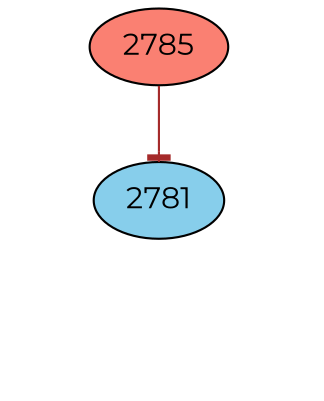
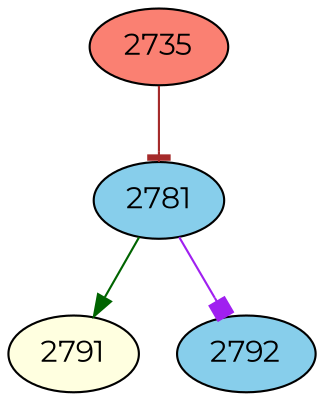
node "2785": label "2785" -> "2735"
node "2791": added
node "2792": added
